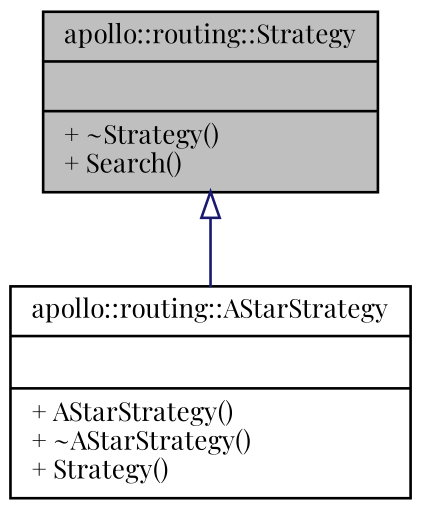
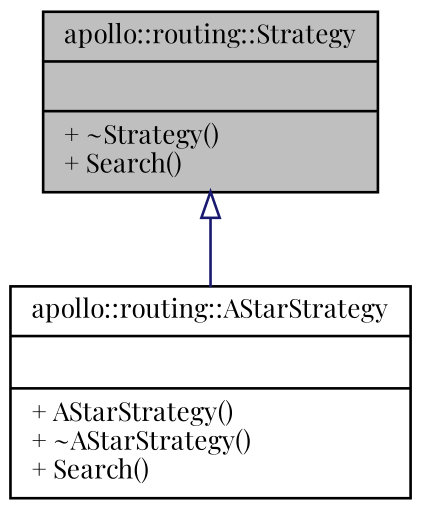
node "apollo::routing::AStarStrategy": text "+ Strategy()" -> "+ Search()"
